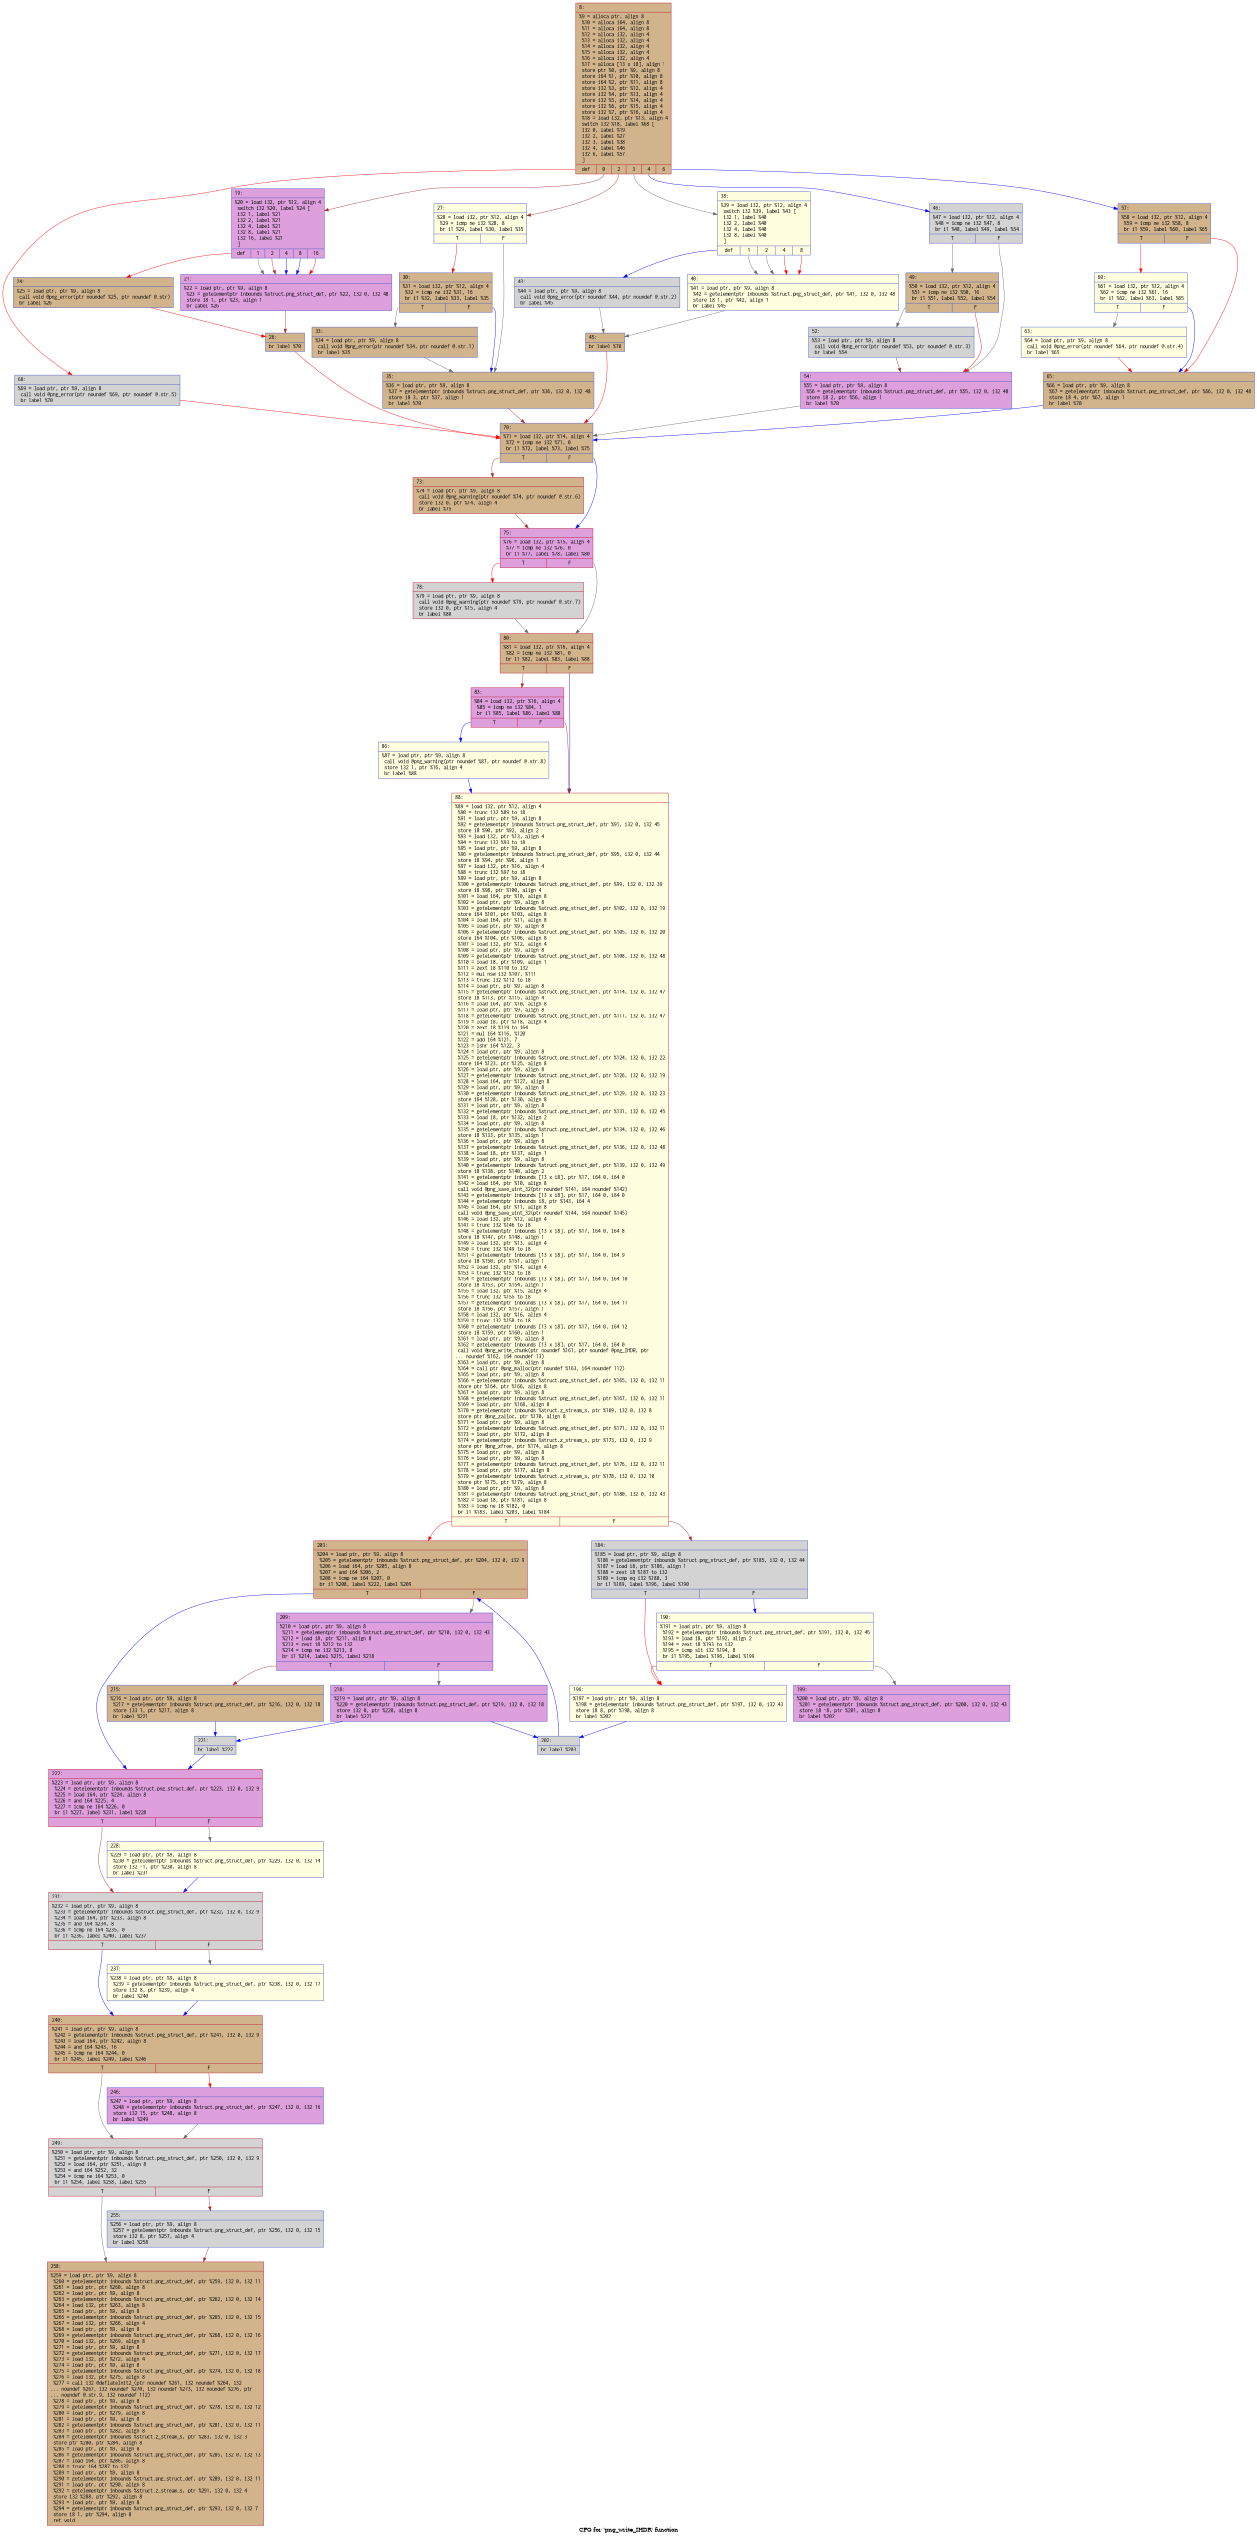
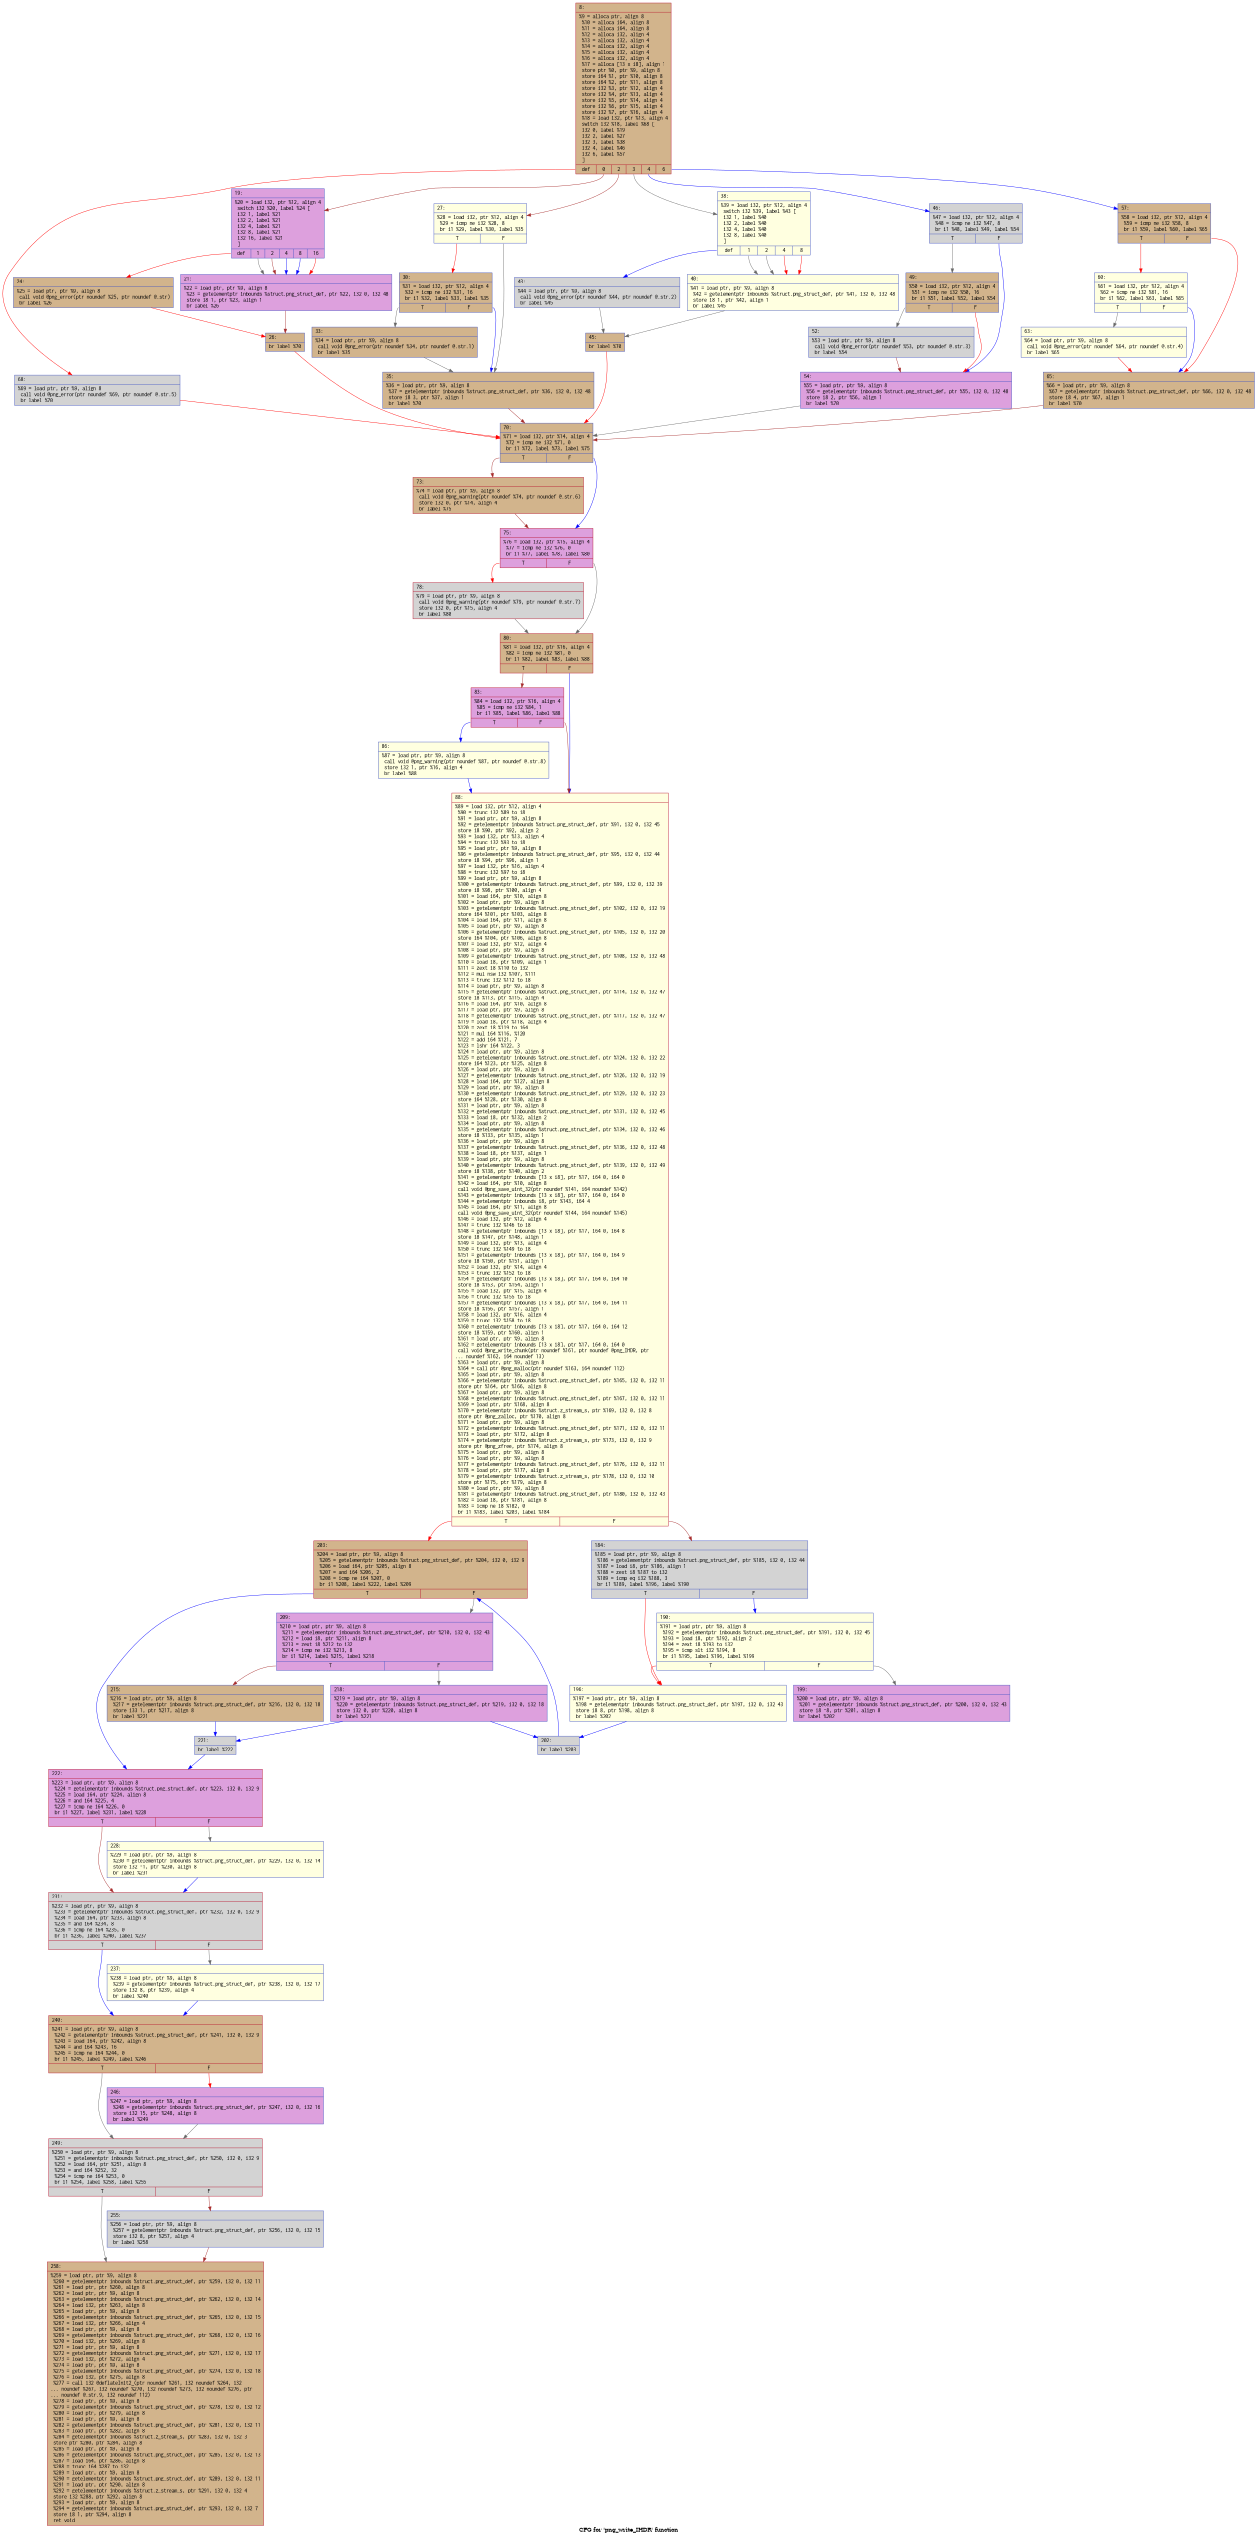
edge "46:" -> "54:": color gray40 -> blue
edge "65:" -> "70:": color blue -> brown
